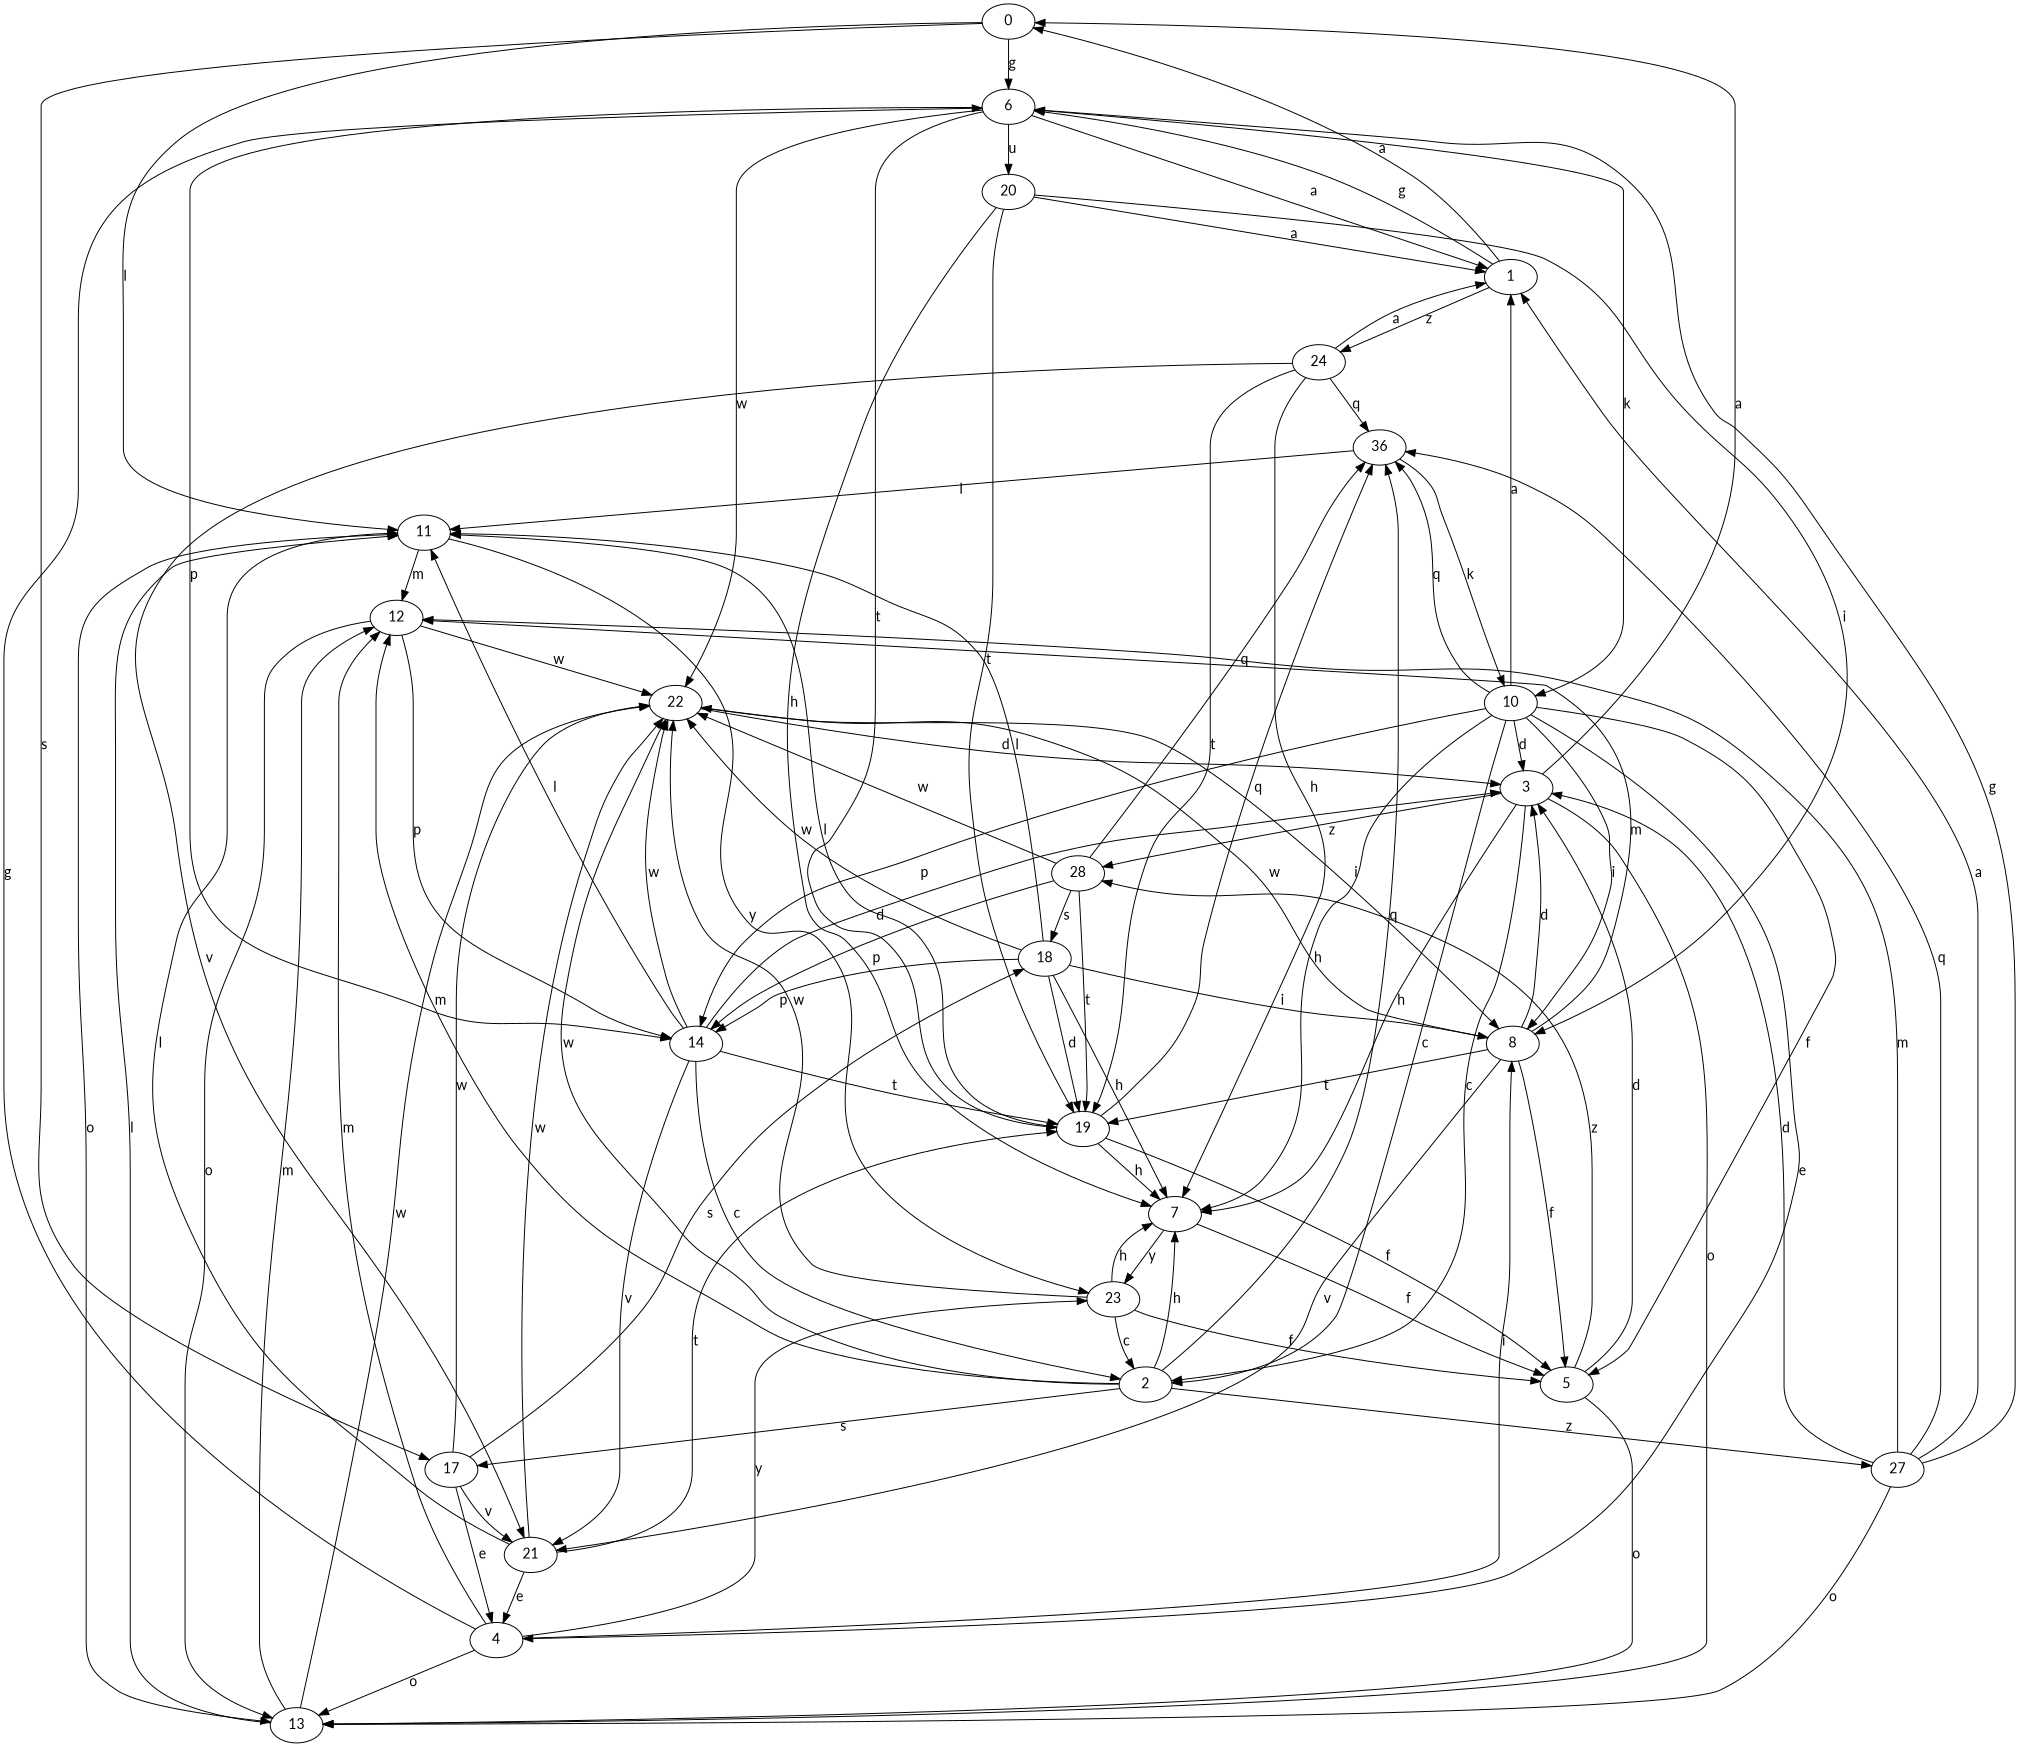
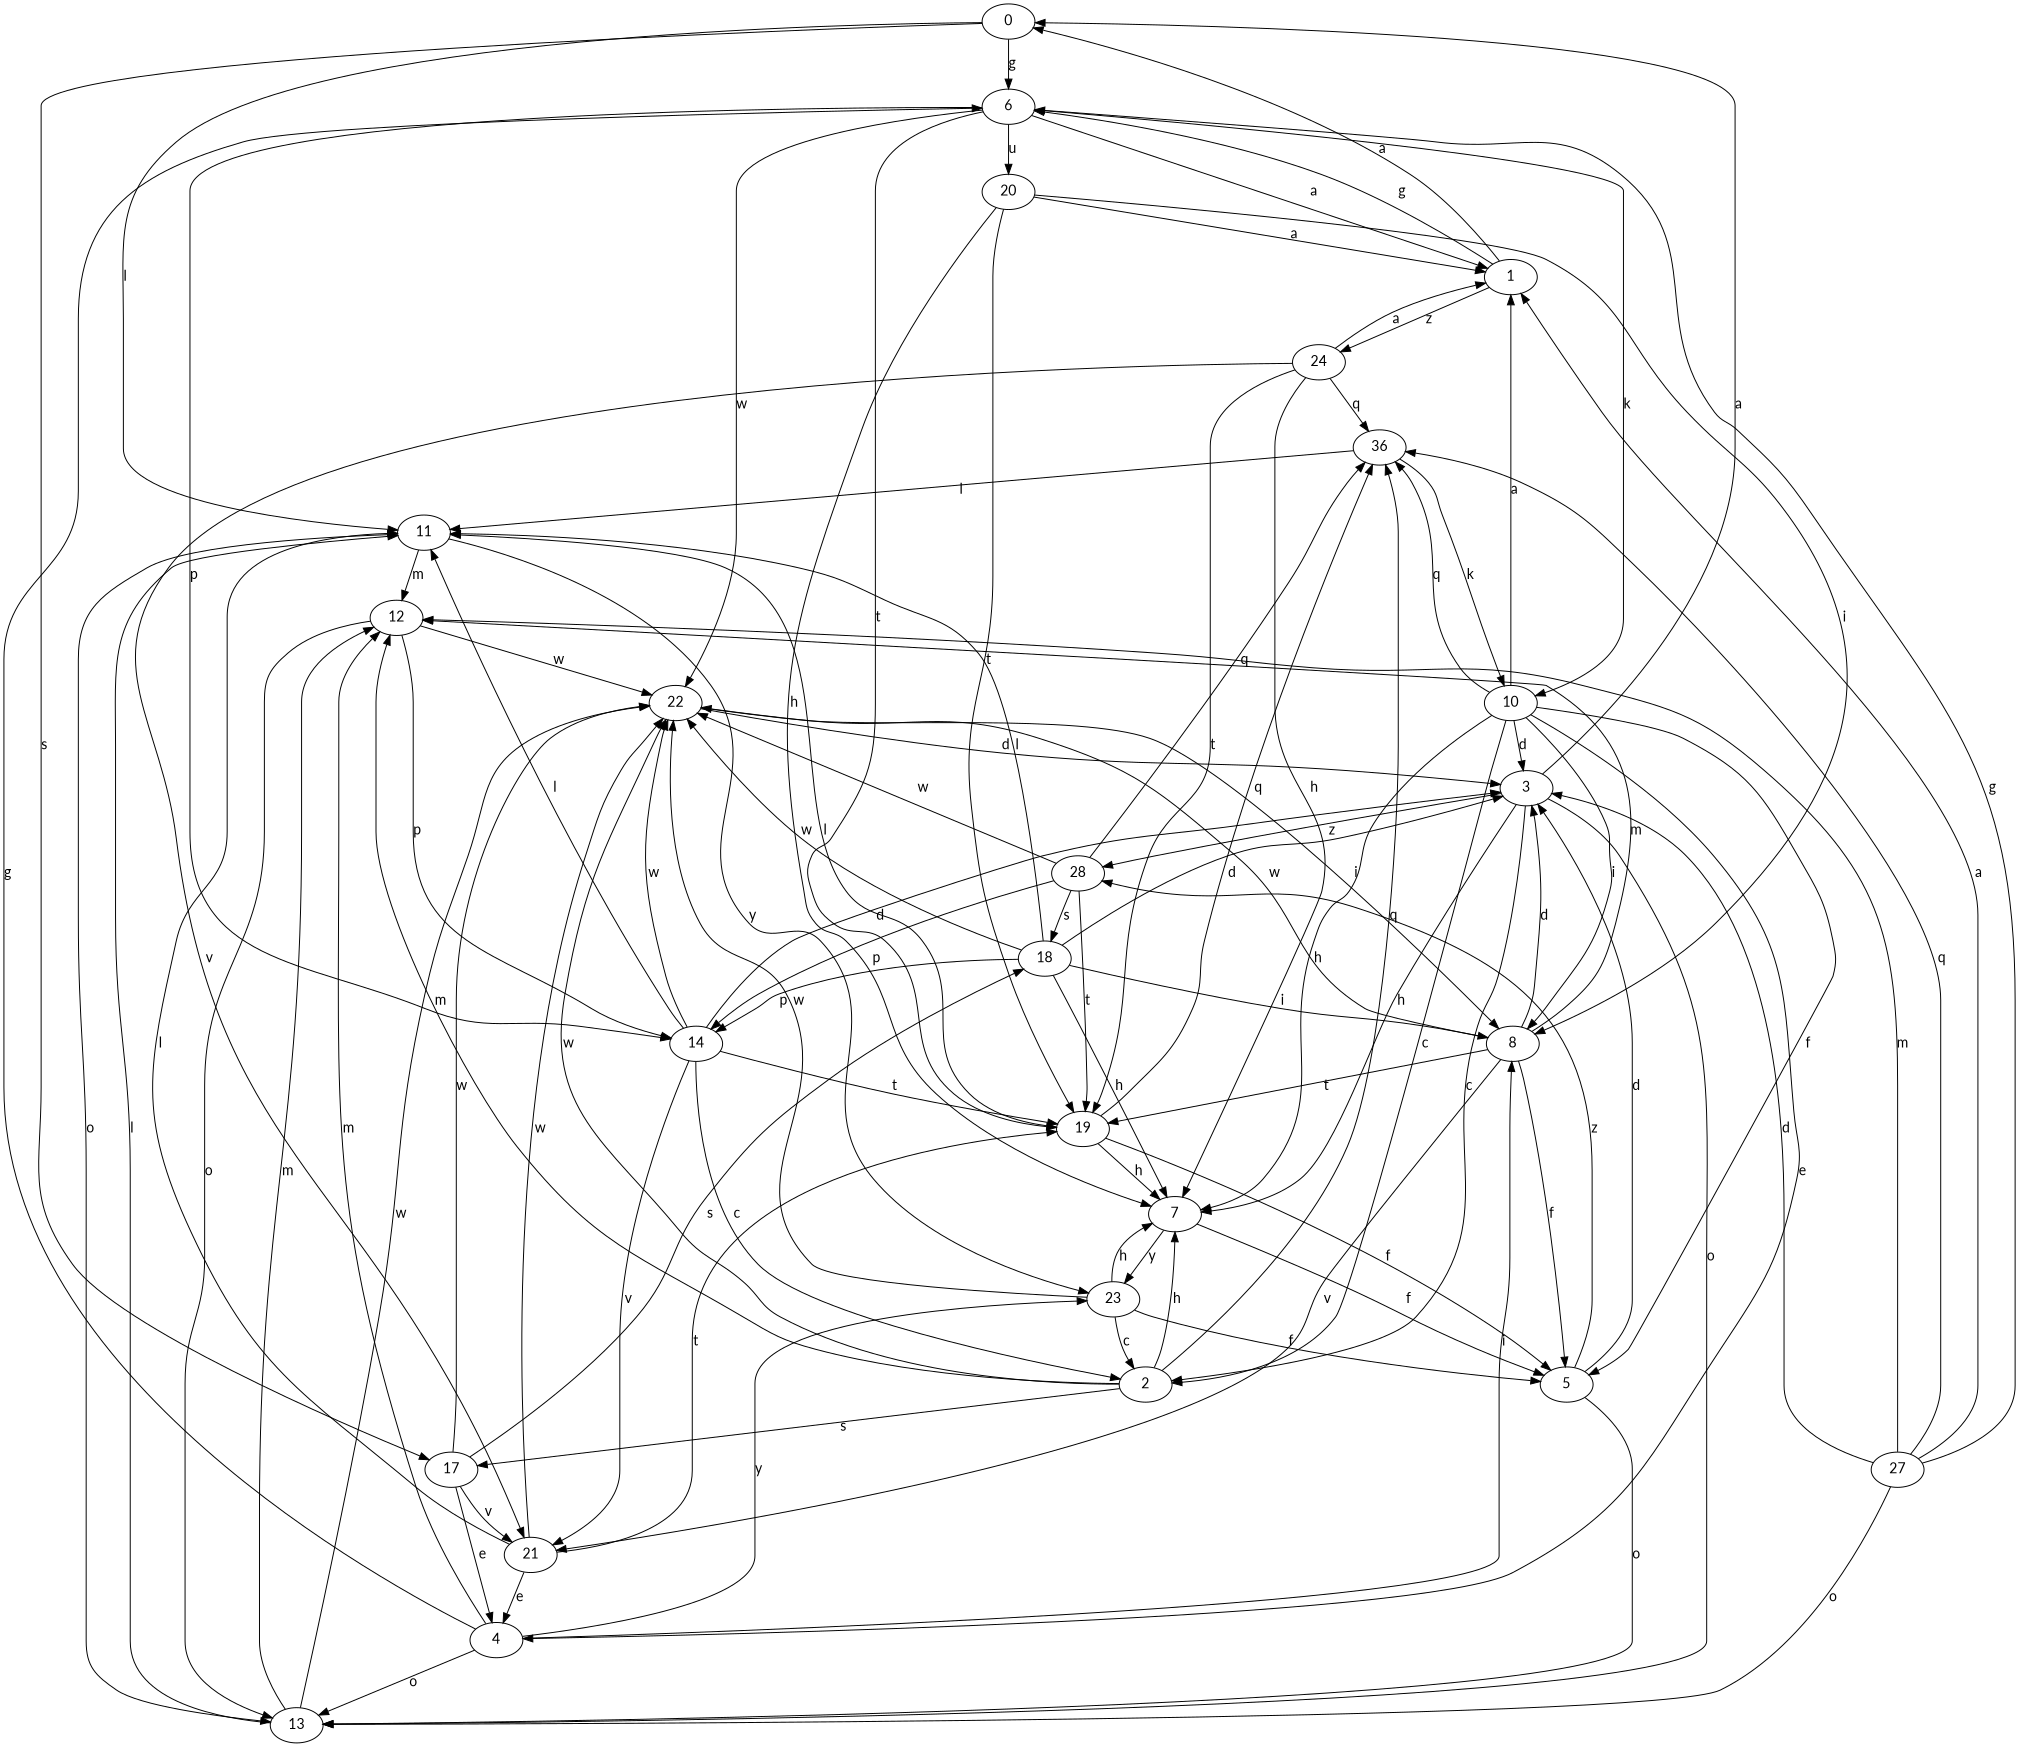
edge "10" -> "14": removed, label "p"
edge "18" -> "19": now "18" -> "3"
edge "2" -> "27": removed, label "z"
